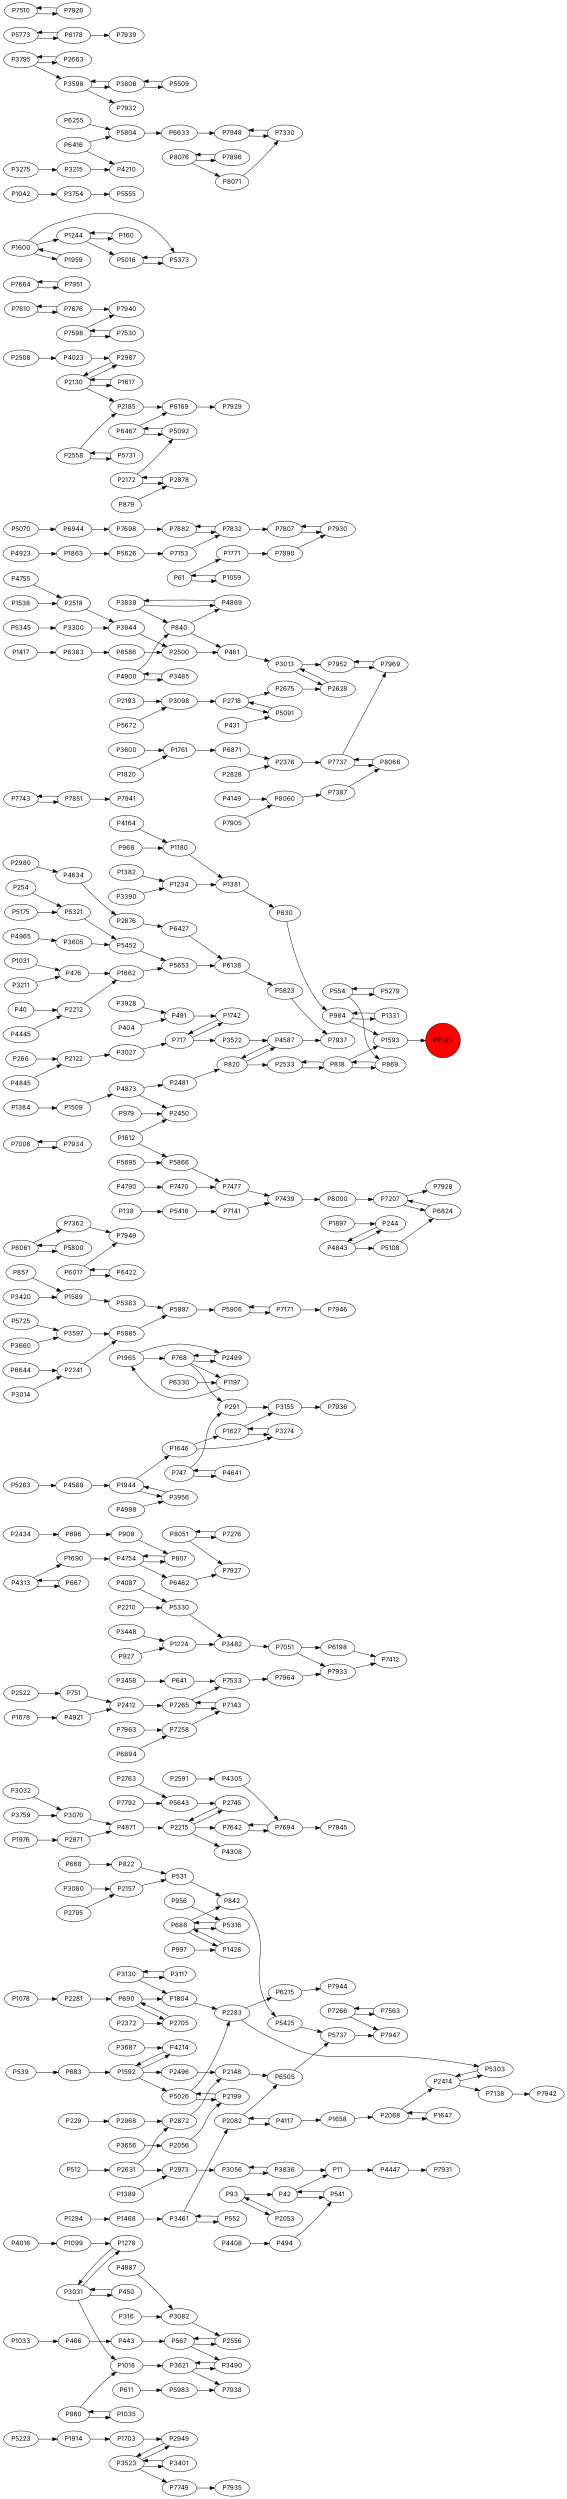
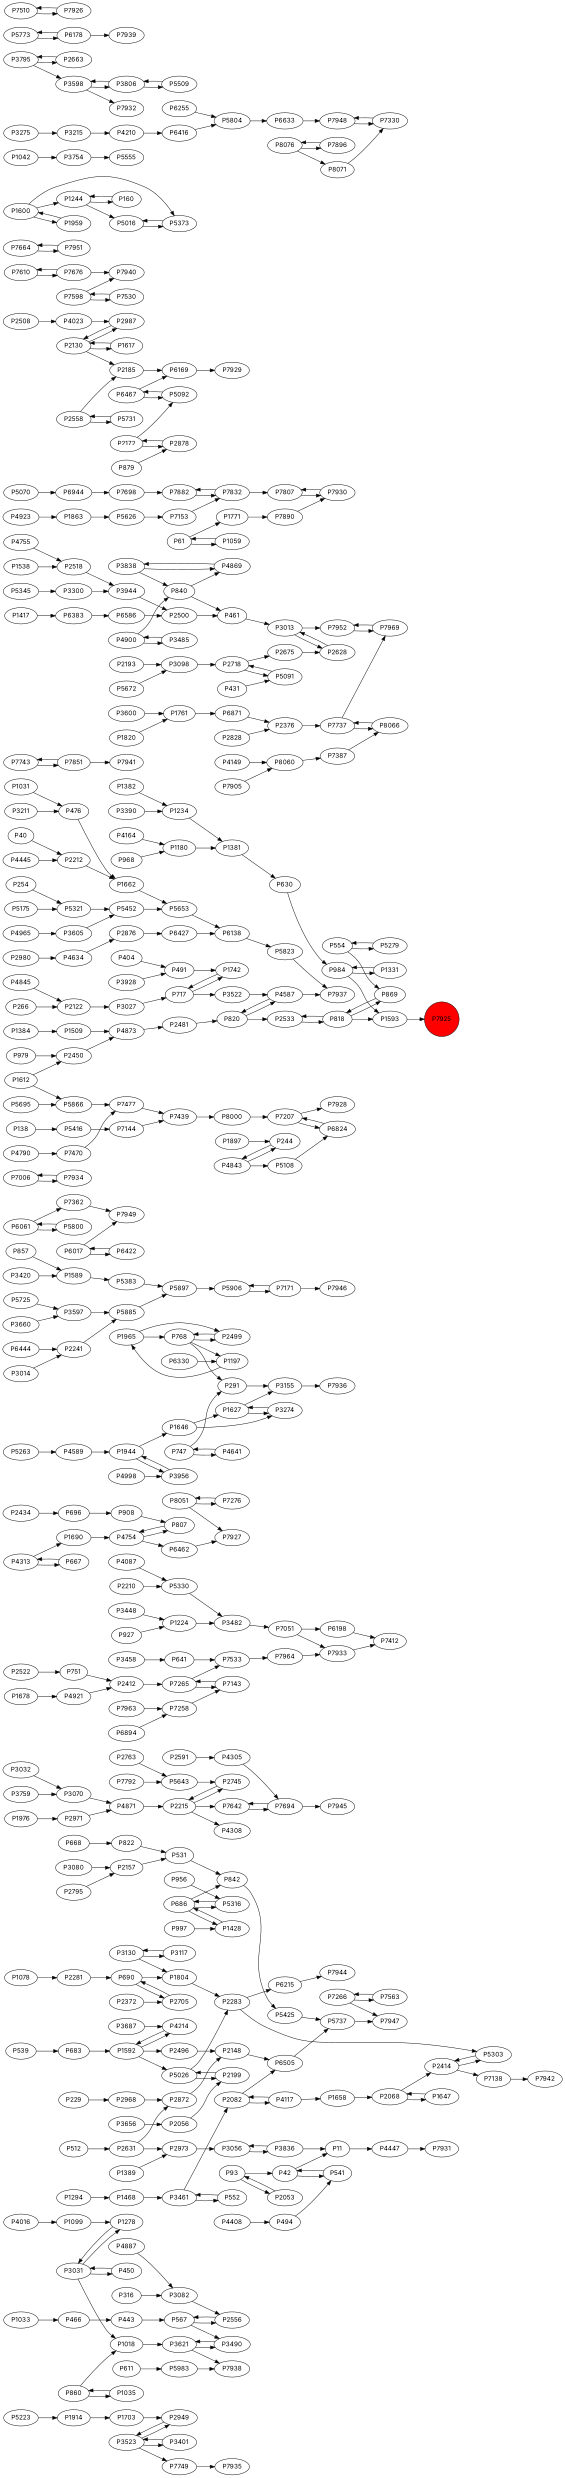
edge "P6416" -> "P4210": reversed
edge "P4873" -> "P2450": reversed
node "P7141": label "P7141" -> "P7144"
node "P6644": label "P6644" -> "P6444"
